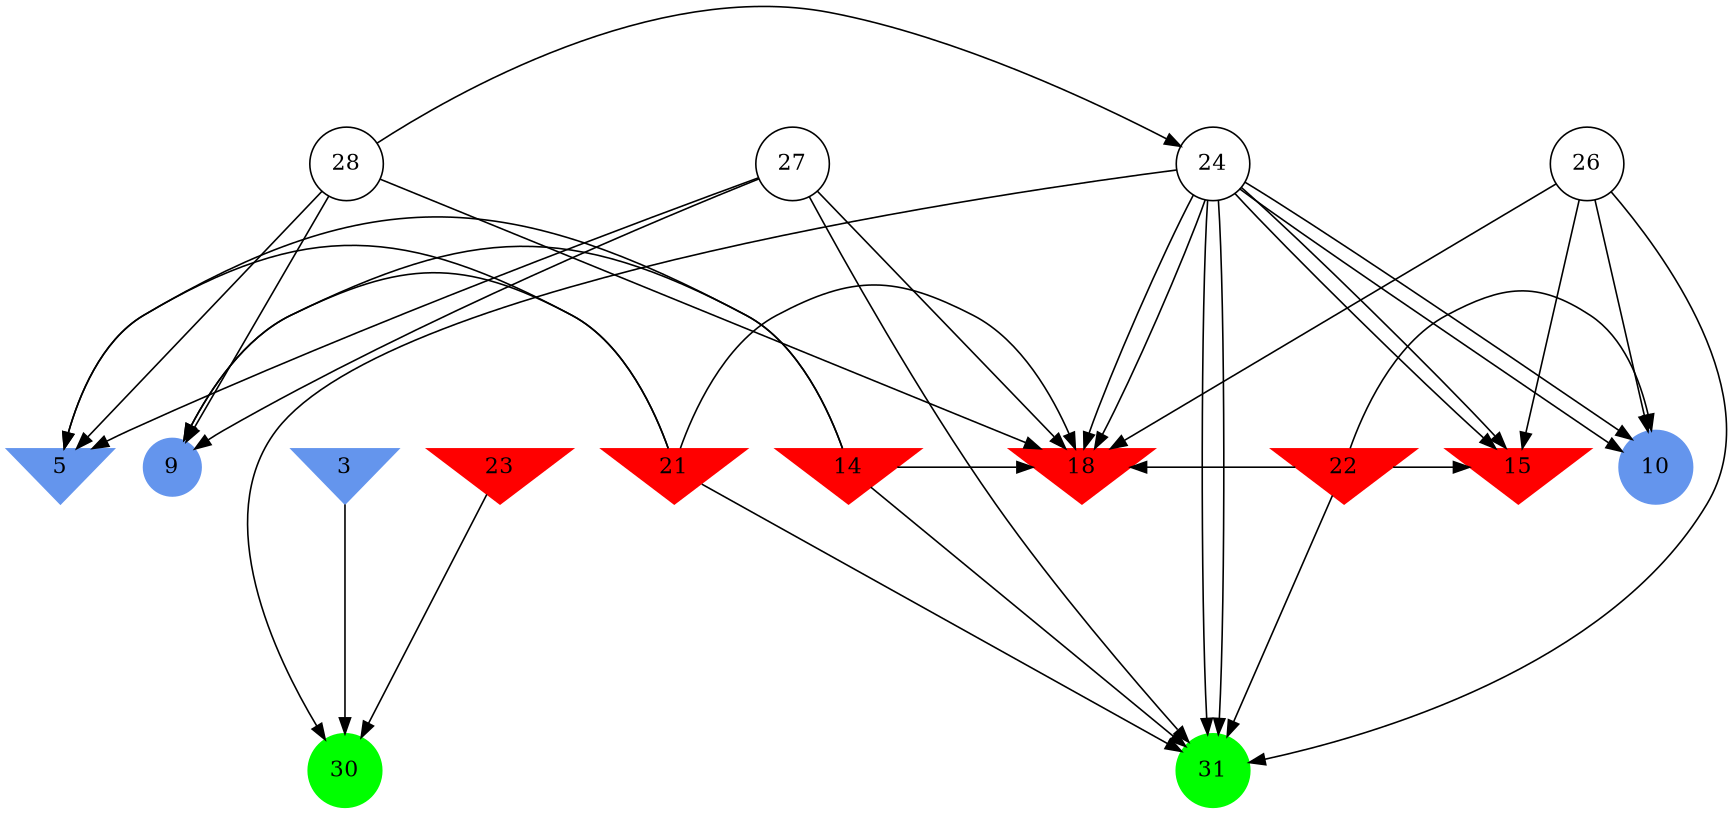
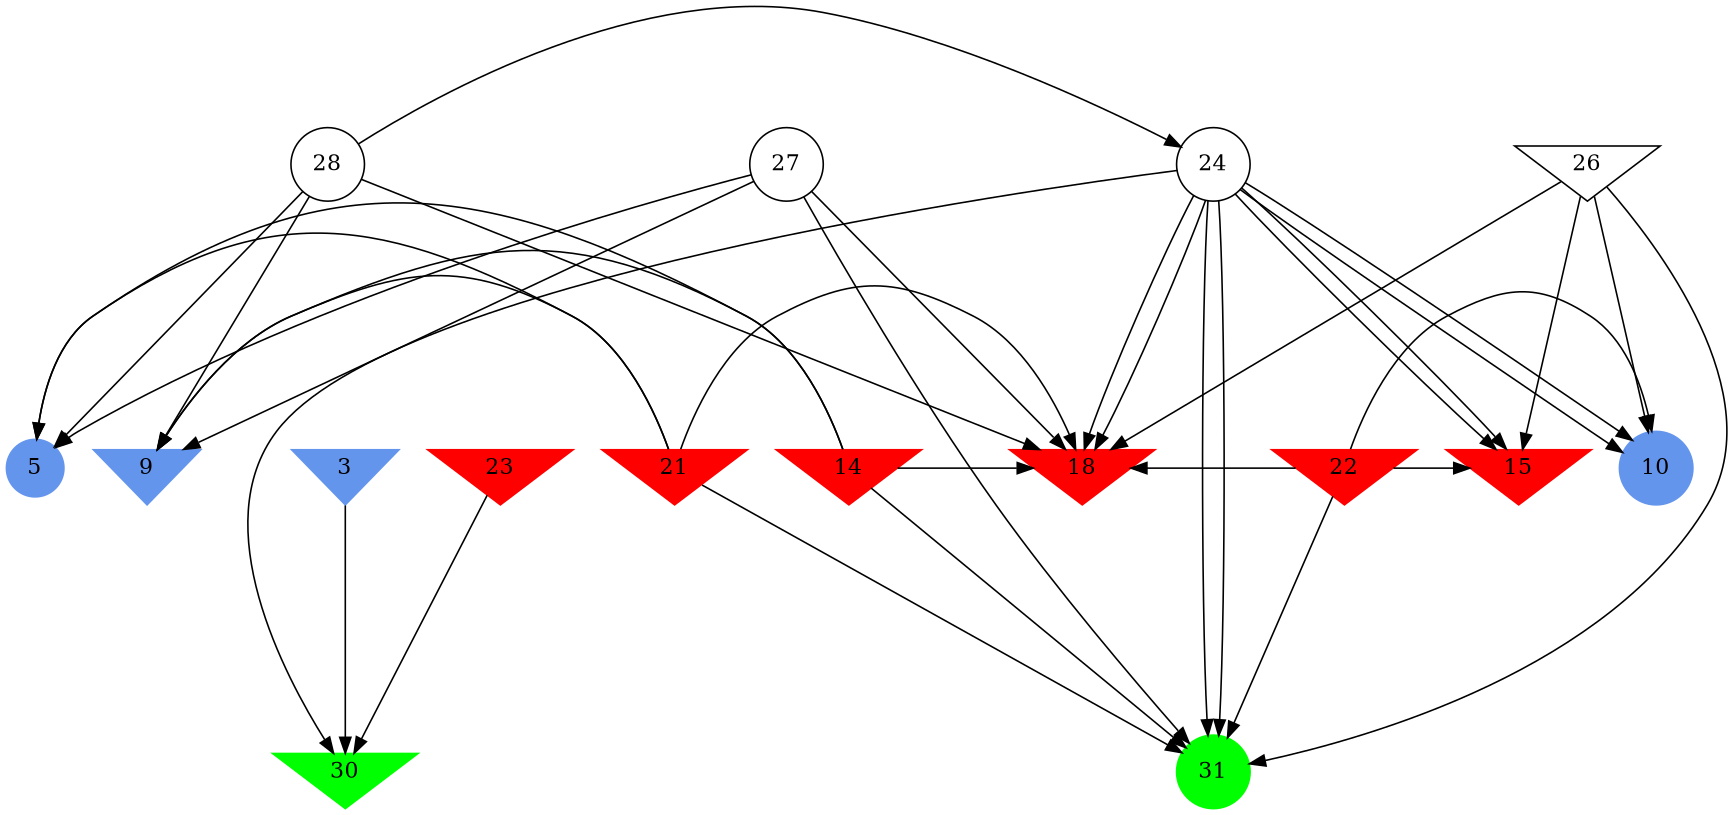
node "26": shape circle -> invtriangle
node "5": shape invtriangle -> circle
node "9": shape circle -> invtriangle
node "30": shape circle -> invtriangle
